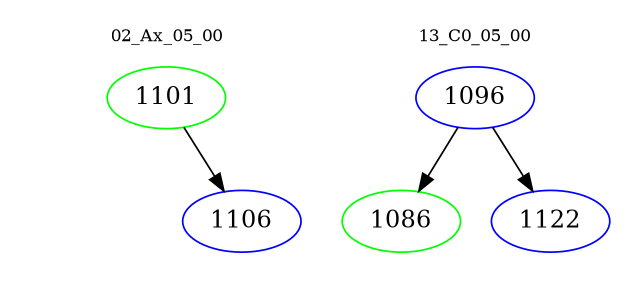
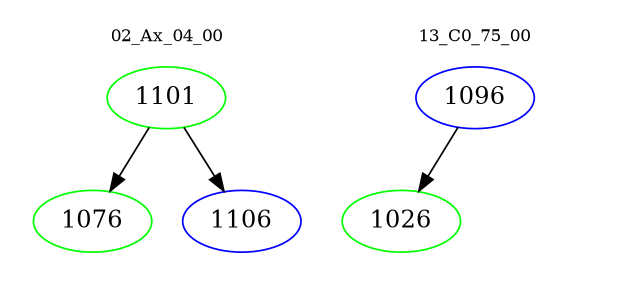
cluster "02_Ax_05_00": label "02_Ax_05_00" -> "02_Ax_04_00"
cluster "13_C0_05_00": label "13_C0_05_00" -> "13_C0_75_00"
node "1076": added
node "1086": label "1086" -> "1026"
node "1122": removed
